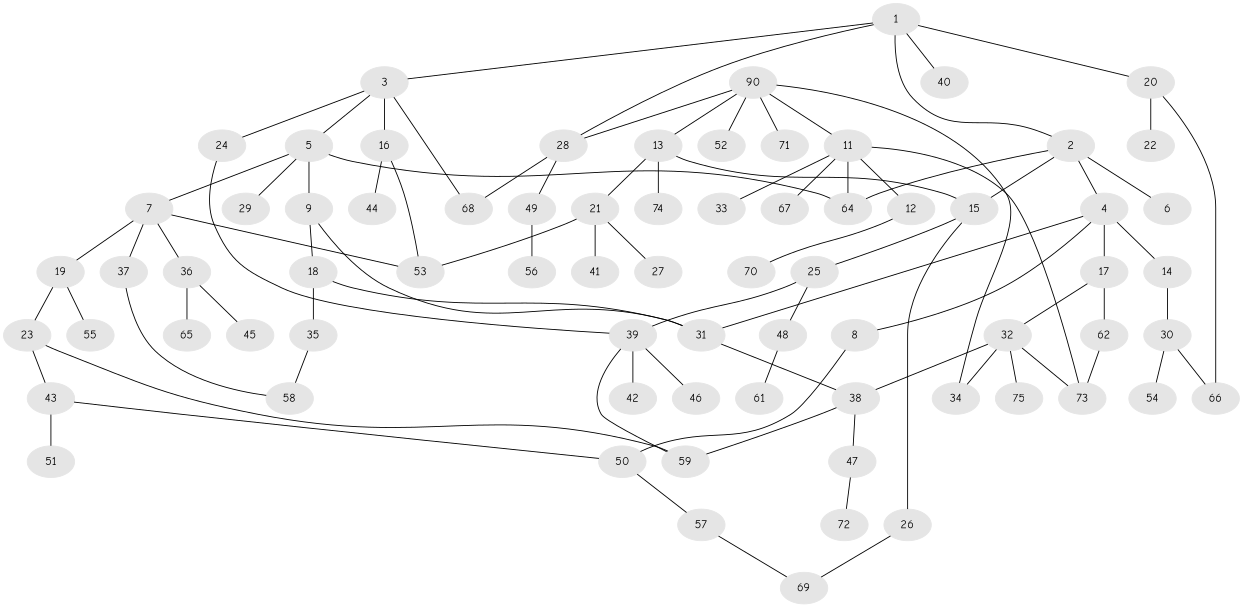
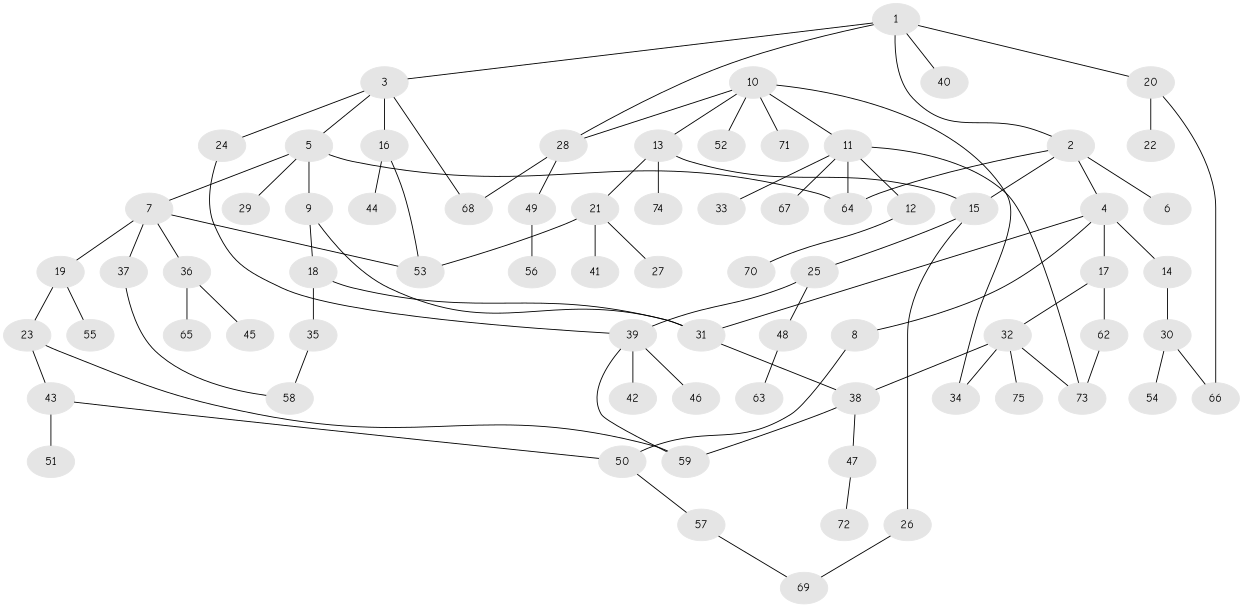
node "90": label "90" -> "10"
node "61": label "61" -> "63"
